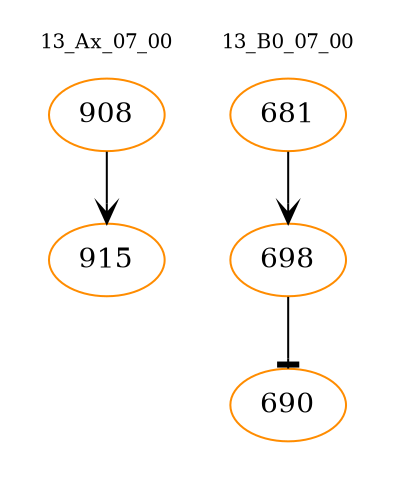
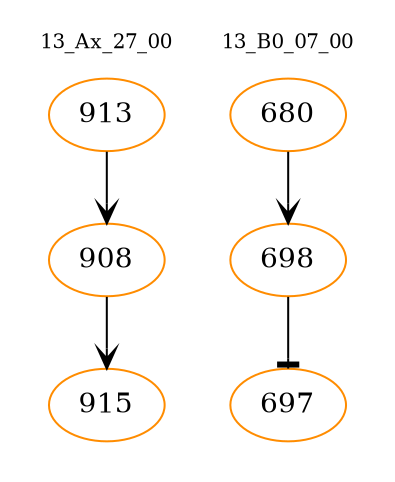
cluster "13_Ax_07_00": label "13_Ax_07_00" -> "13_Ax_27_00"
node "913": added
node "681": label "681" -> "680"
node "690": label "690" -> "697"
